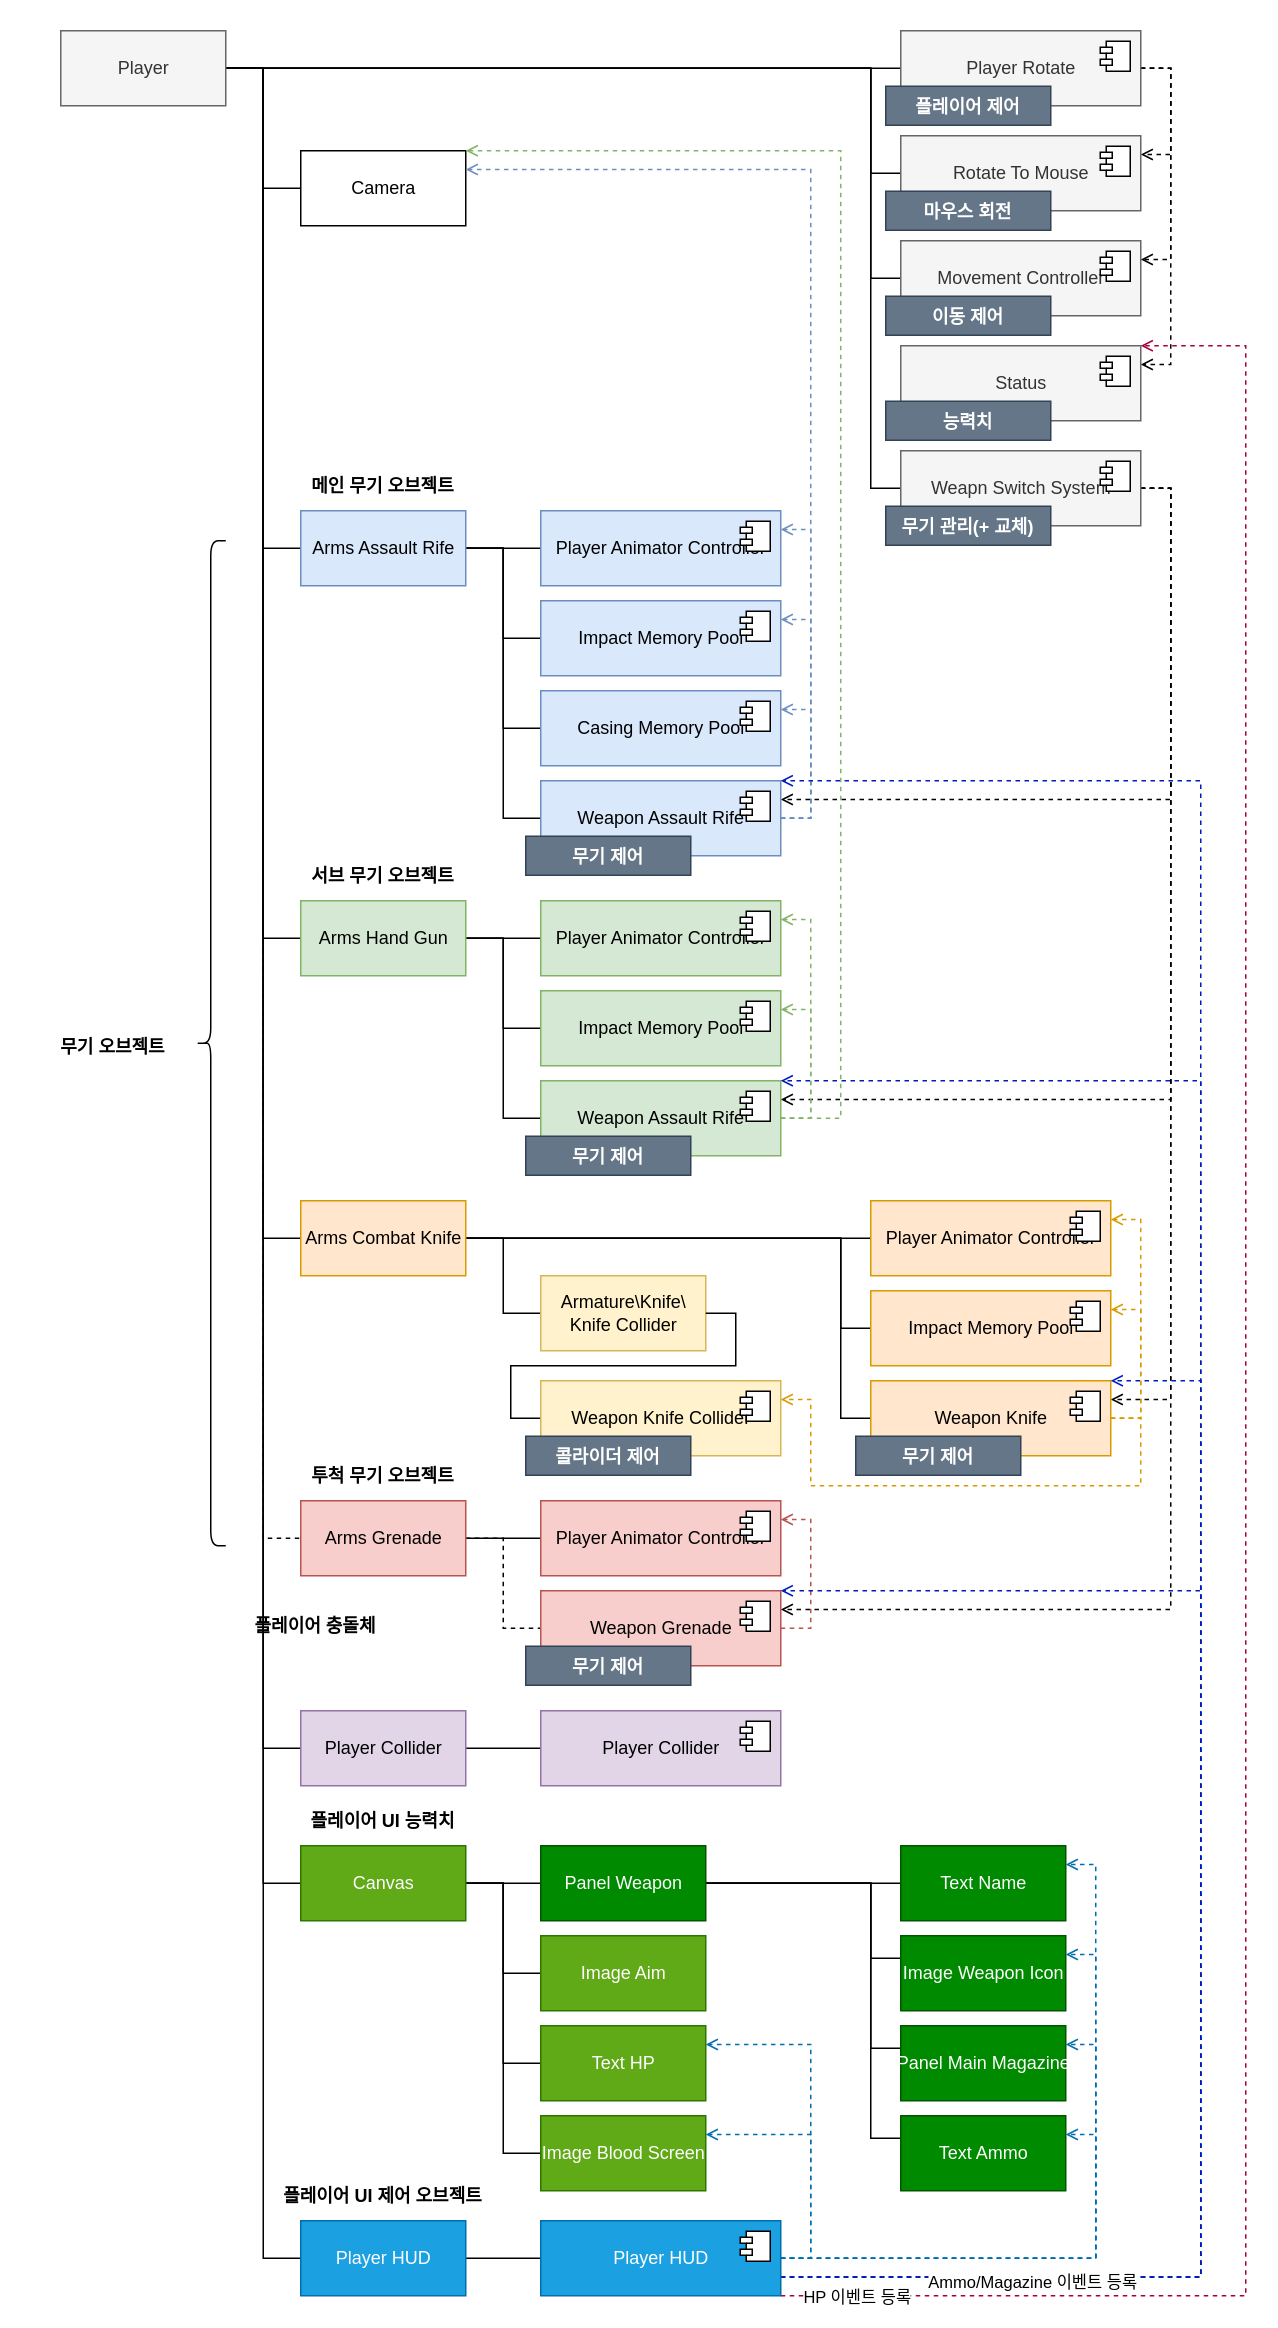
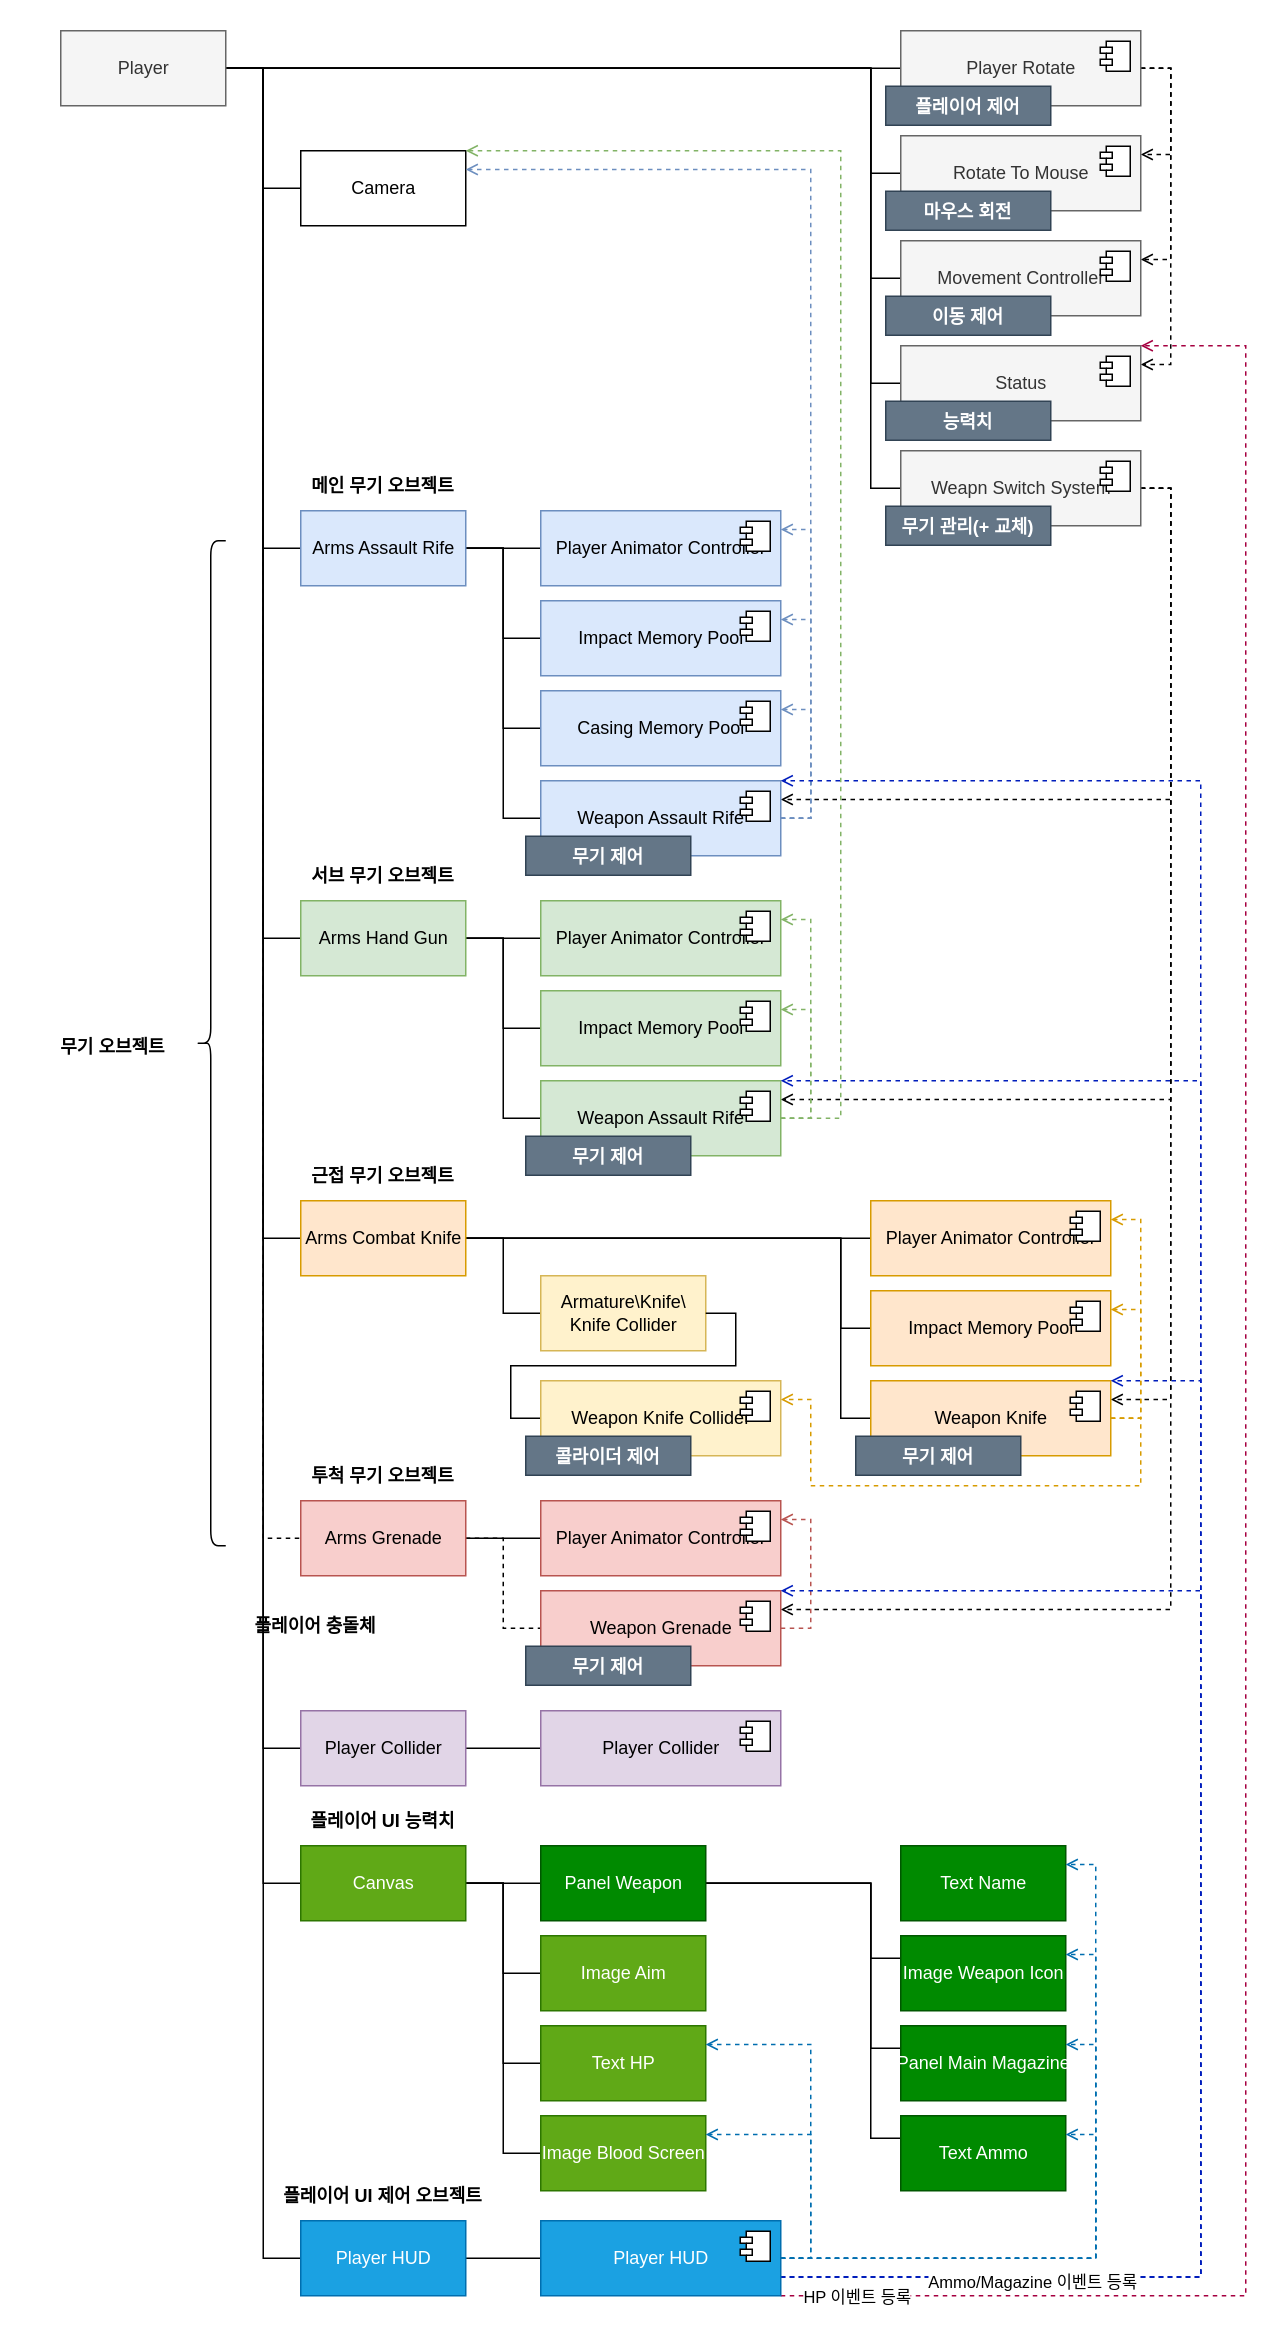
edge "Player" -- "Status": added
node "근접 무기 오브젝트": added
edge "Panel Weapon" -- "Text Name": removed
